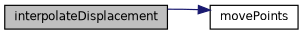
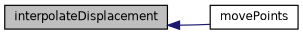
edge "interpolateDisplacement" -> "movePoints": reversed
